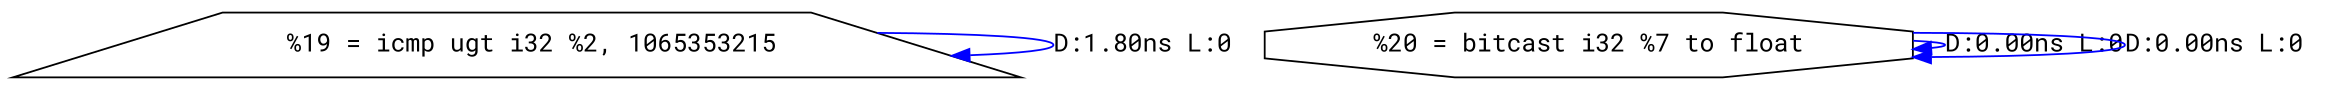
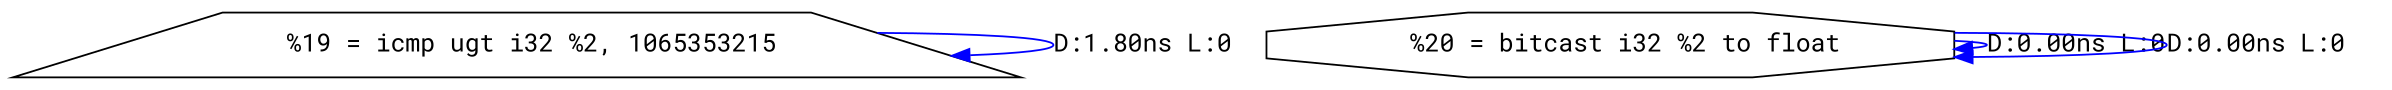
node "%20 = bitcast i32 %7 to float": label "%20 = bitcast i32 %7 to float" -> "%20 = bitcast i32 %2 to float"
